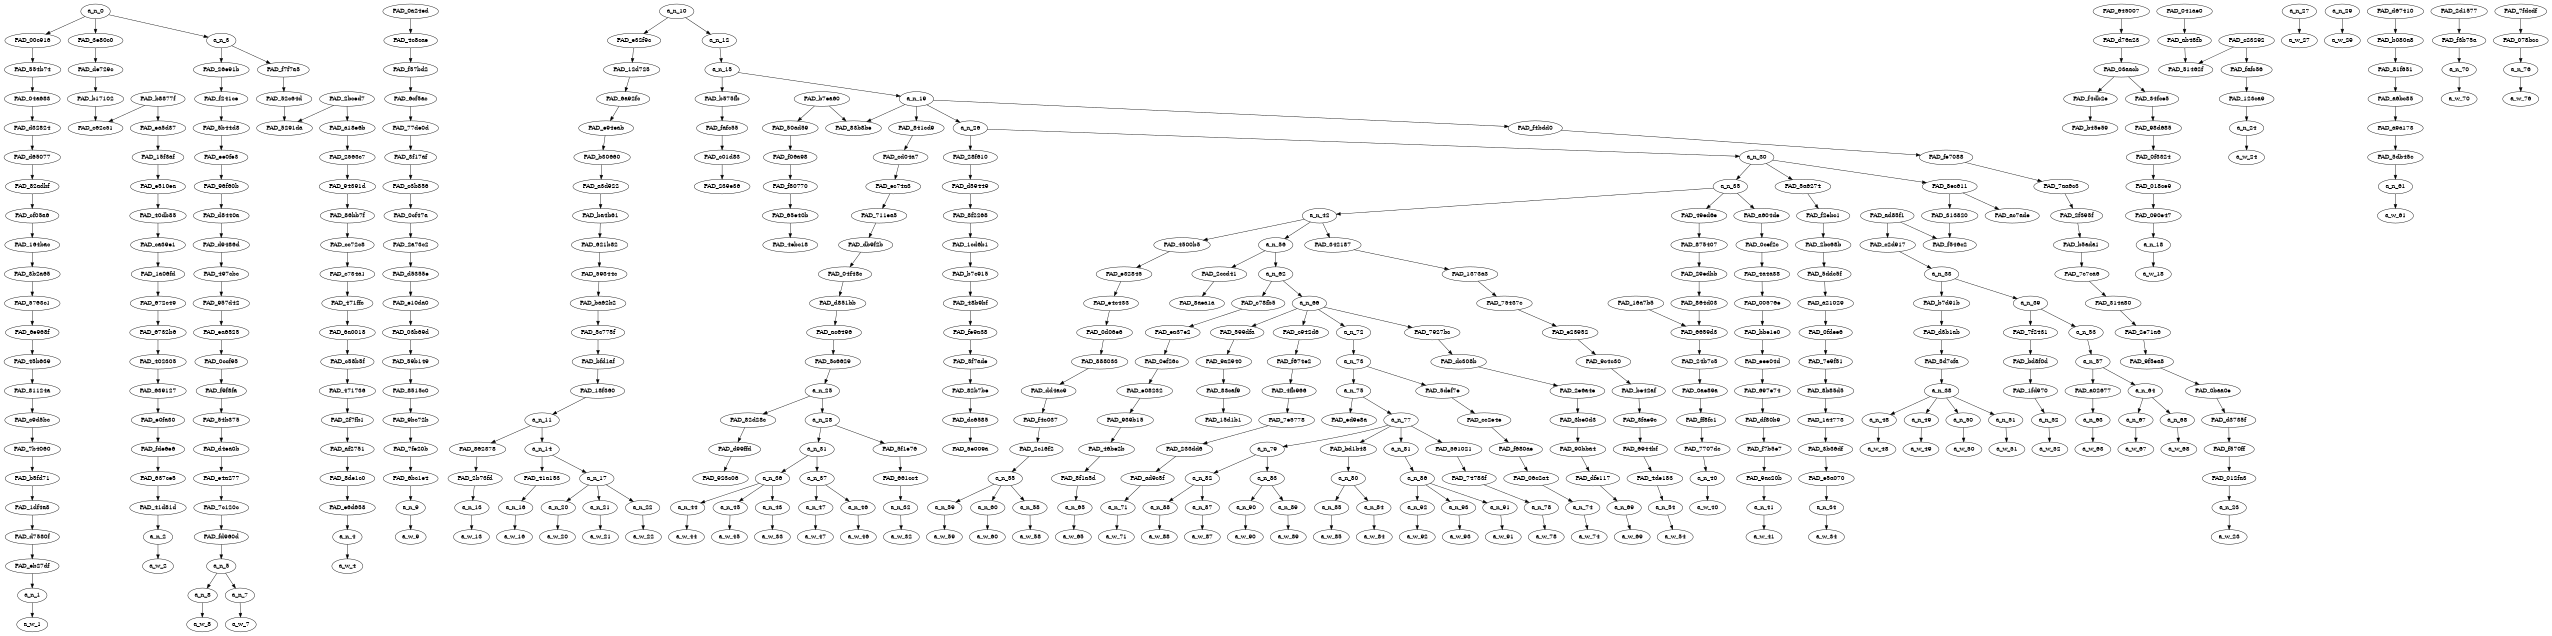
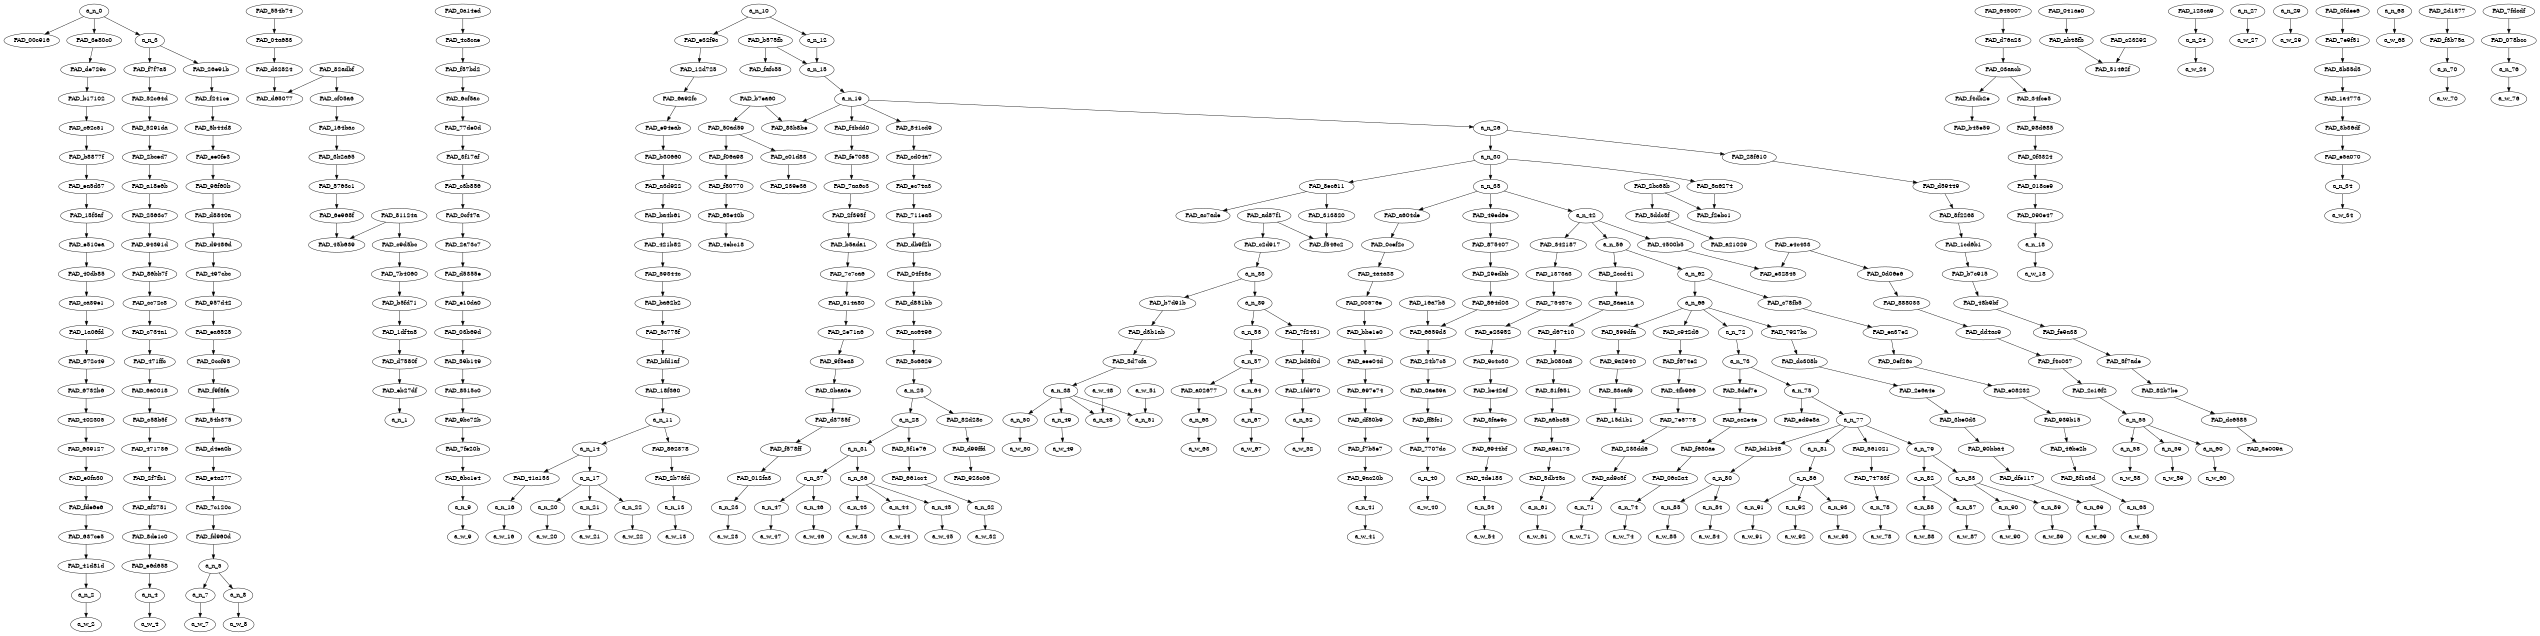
node "PAD_0a24ed": label "PAD_0a24ed" -> "PAD_0a14ed"
edge "PAD_00c916" -> "PAD_554b74": removed
node "PAD_fafc56": removed
edge "a_n_15" -> "PAD_b575fb": reversed
edge "PAD_b8877f" -> "PAD_c62c51": reversed
edge "PAD_2bced7" -> "PAD_5291da": reversed
edge "PAD_fafc55" -> "PAD_c01d83": now "PAD_50ad59" -> "PAD_c01d83"
edge "PAD_d65077" -> "PAD_82adbf": reversed
node "PAD_d8440a": label "PAD_d8440a" -> "PAD_d8840a"
node "PAD_ad85f1": label "PAD_ad85f1" -> "PAD_ad87f1"
edge "PAD_f2ebc1" -> "PAD_2bc68b": reversed
node "PAD_2a73c2": label "PAD_2a73c2" -> "PAD_2a73c7"
node "PAD_621b82": label "PAD_621b82" -> "PAD_421b82"
edge "PAD_e32845" -> "PAD_e4c433": reversed
edge "PAD_a21029" -> "PAD_0fdee6": removed
edge "PAD_8aea1a" -> "PAD_d67410": added
edge "PAD_45b639" -> "PAD_81124a": reversed
edge "a_n_64" -> "a_n_68": removed
edge "a_n_48" -> "a_w_48": reversed
edge "a_n_51" -> "a_w_51": reversed
node "PAD_f570ff": label "PAD_f570ff" -> "PAD_f578ff"
node "a_w_1": removed
